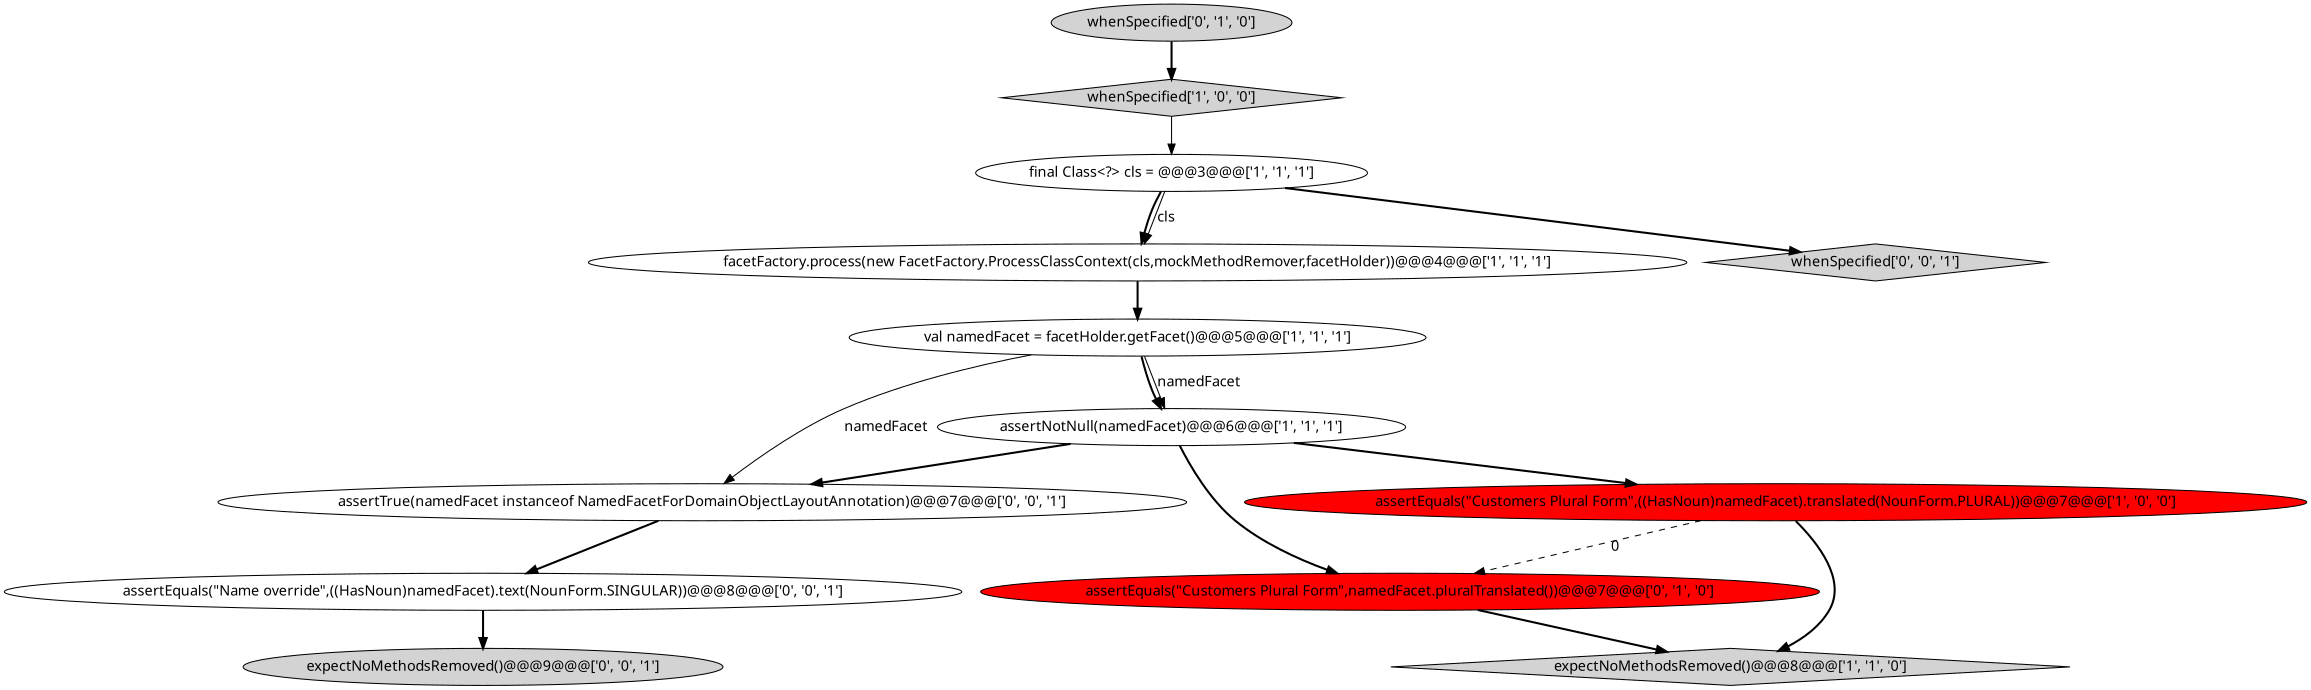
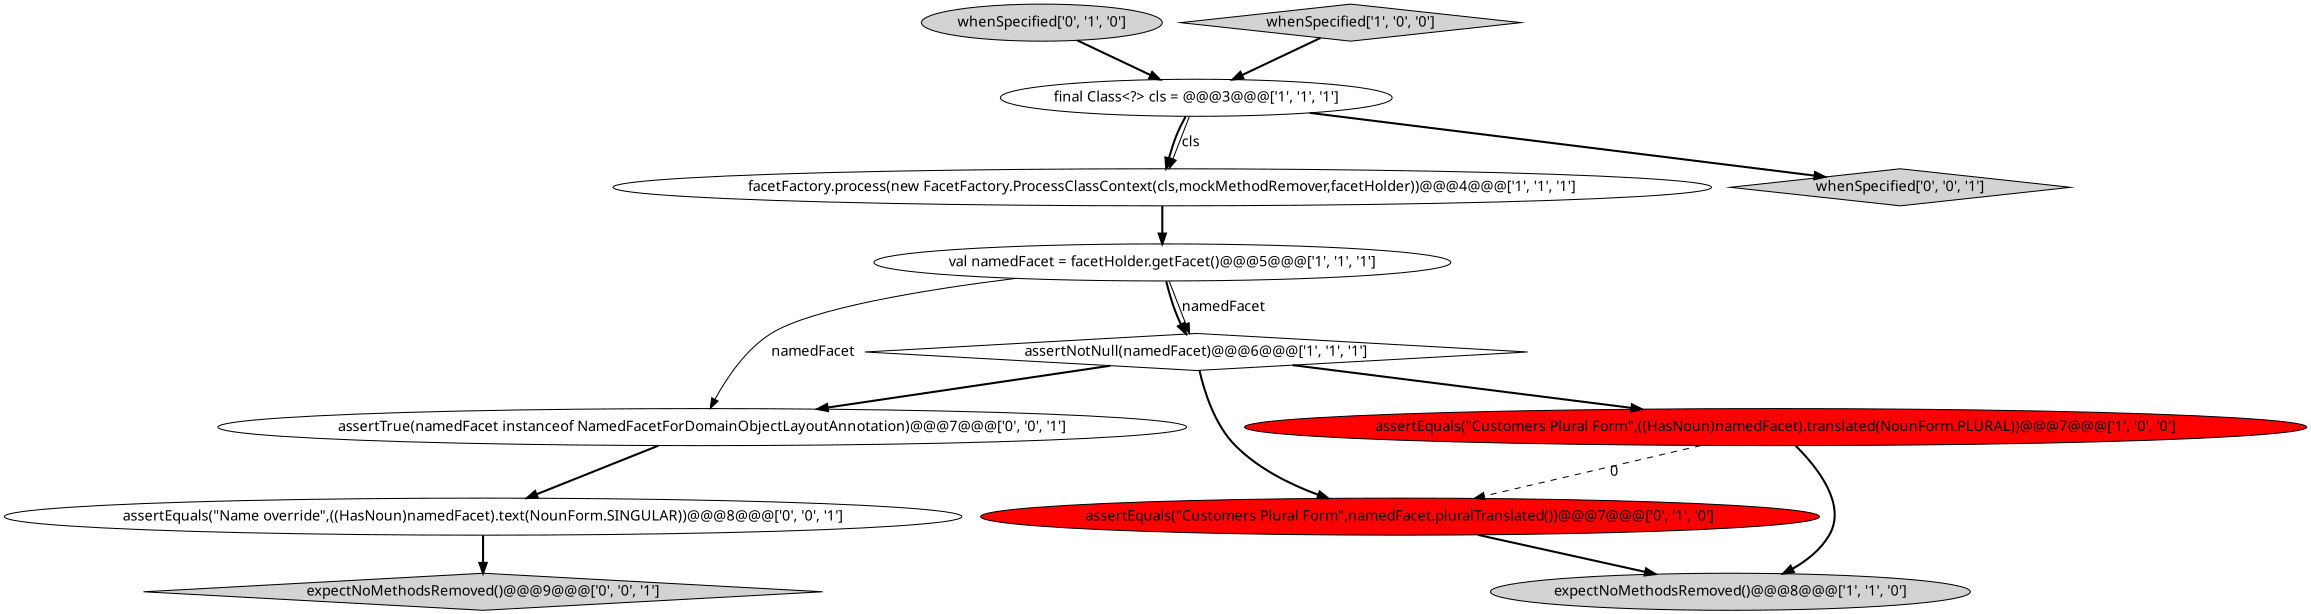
edge "whenSpecified['0', '1', '0']" -> "whenSpecified['1', '0', '0']": now "whenSpecified['0', '1', '0']" -> "final Class<?> cls = @@@3@@@['1', '1', '1']"
edge "whenSpecified['1', '0', '0']" -> "final Class<?> cls = @@@3@@@['1', '1', '1']": style solid -> bold
node "assertNotNull(namedFacet)@@@6@@@['1', '1', '1']": shape ellipse -> diamond
node "expectNoMethodsRemoved()@@@9@@@['0', '0', '1']": shape ellipse -> diamond
node "expectNoMethodsRemoved()@@@8@@@['1', '1', '0']": shape diamond -> ellipse
